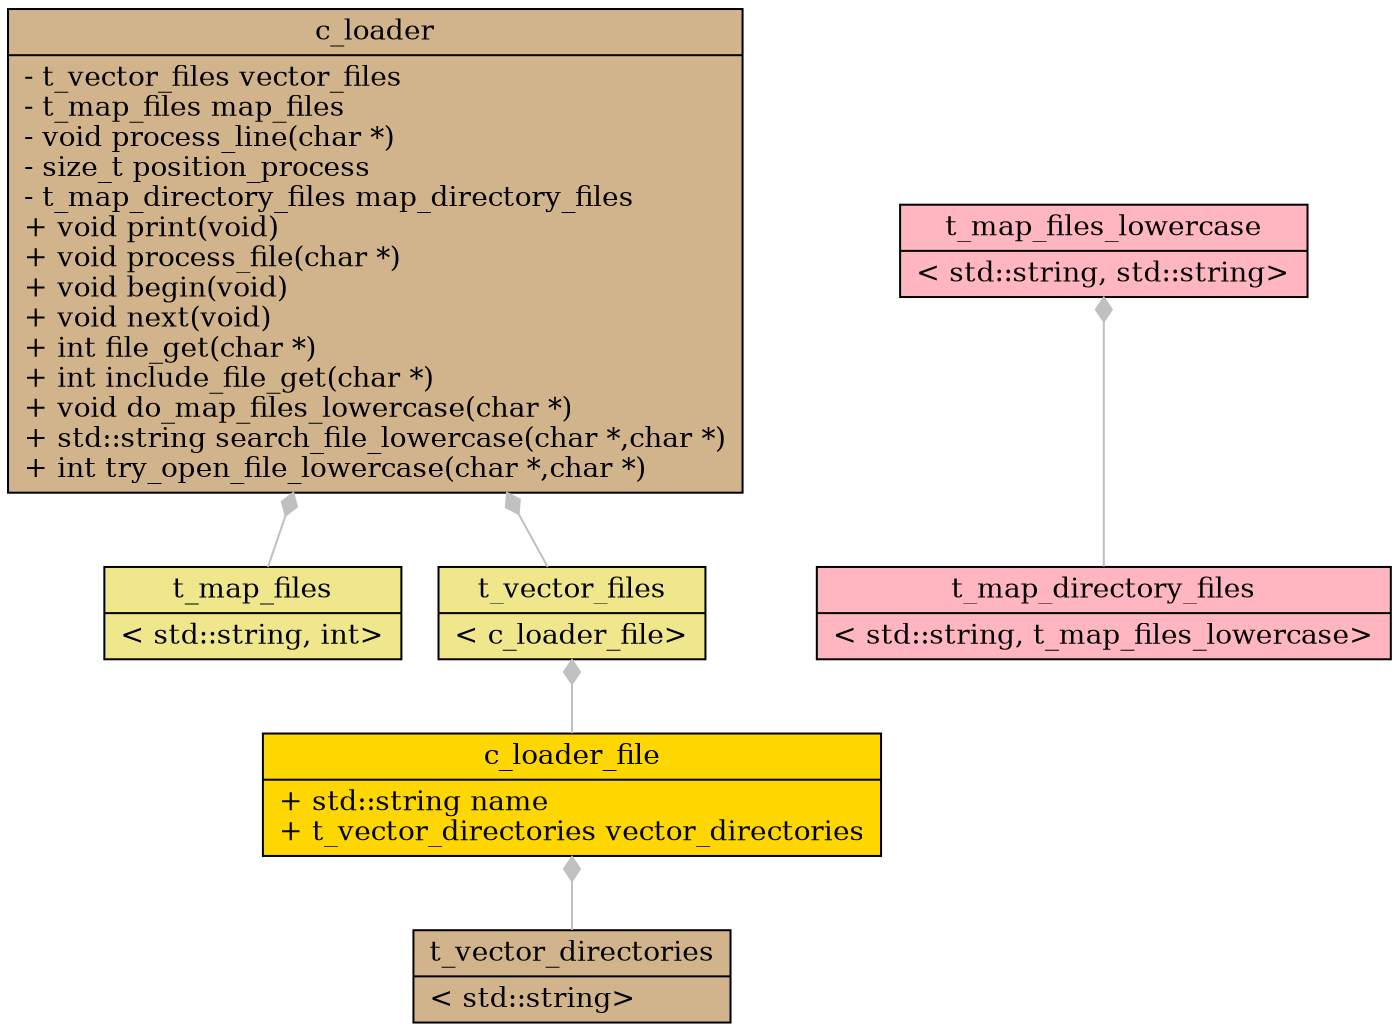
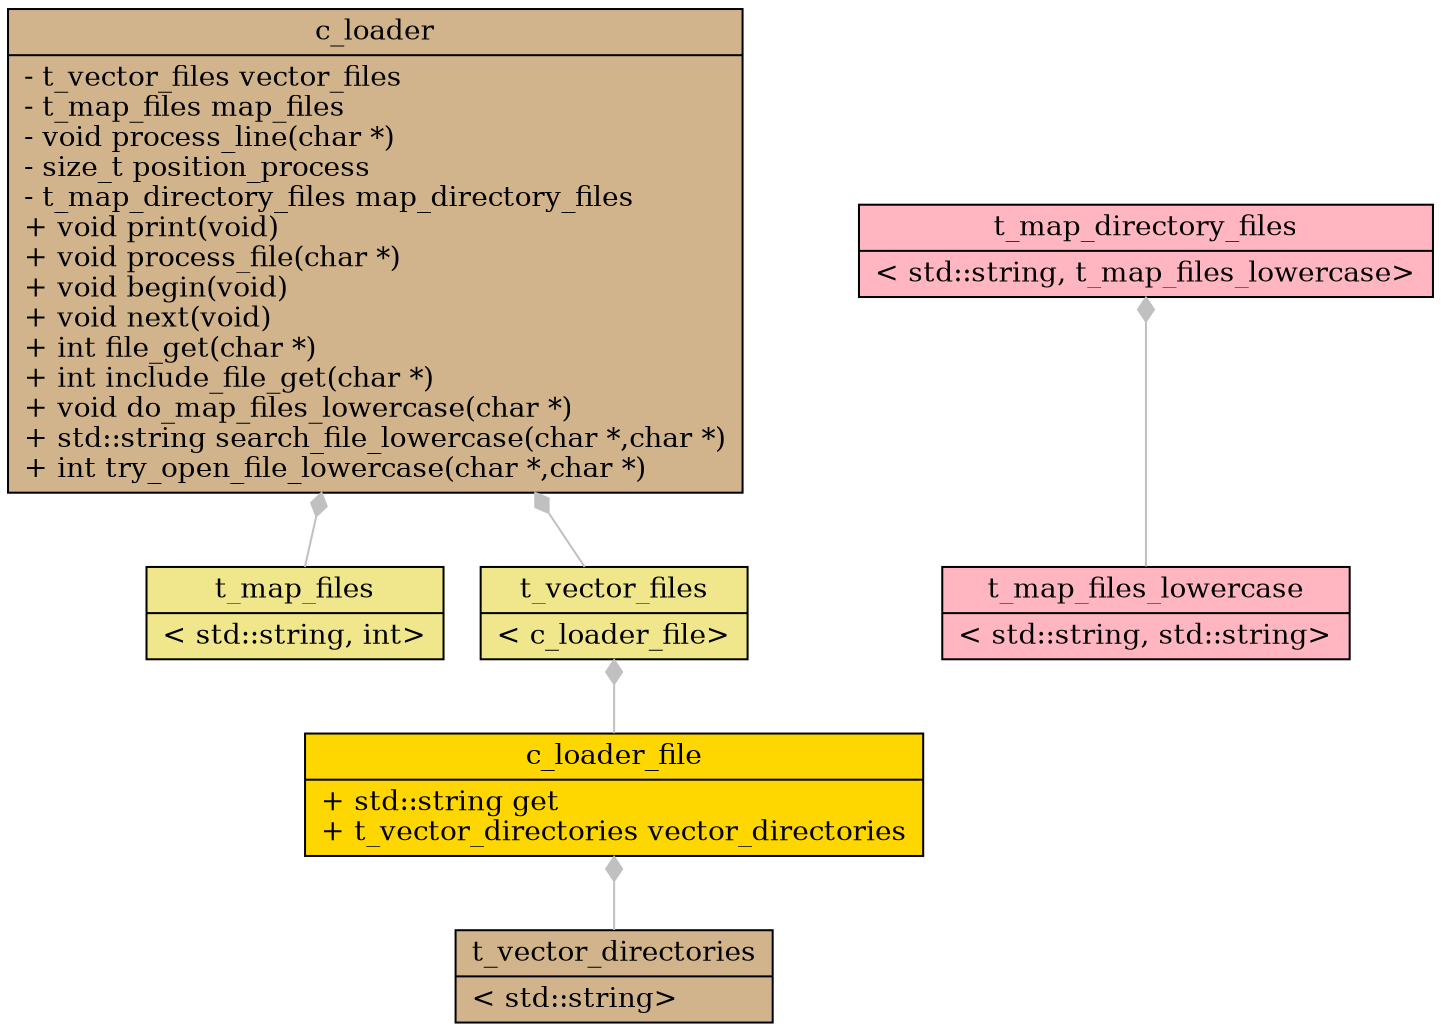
edge "t_map_directory_files" -> "t_map_files_lowercase": reversed
node "c_loader_file": text "+ std::string name" -> "+ std::string get"
